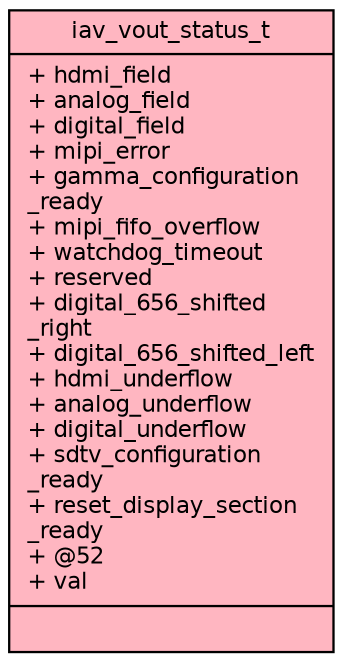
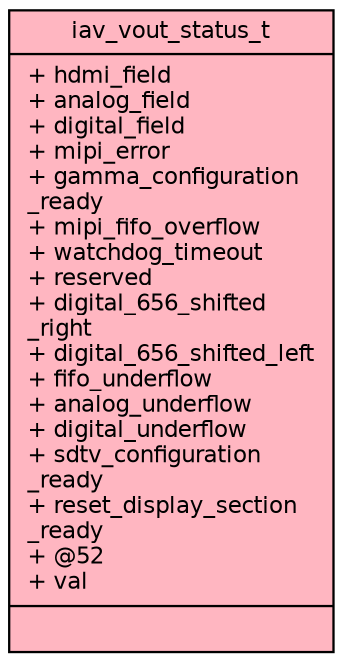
node "iav_vout_status_t": text "+ hdmi_underflow" -> "+ fifo_underflow"
